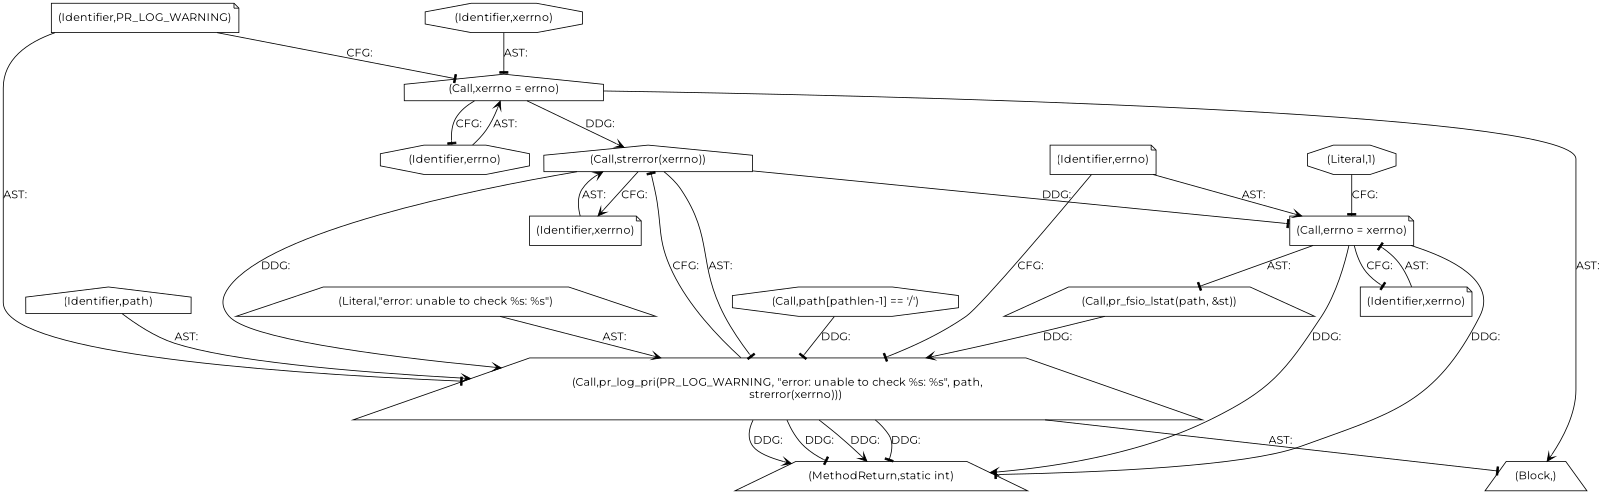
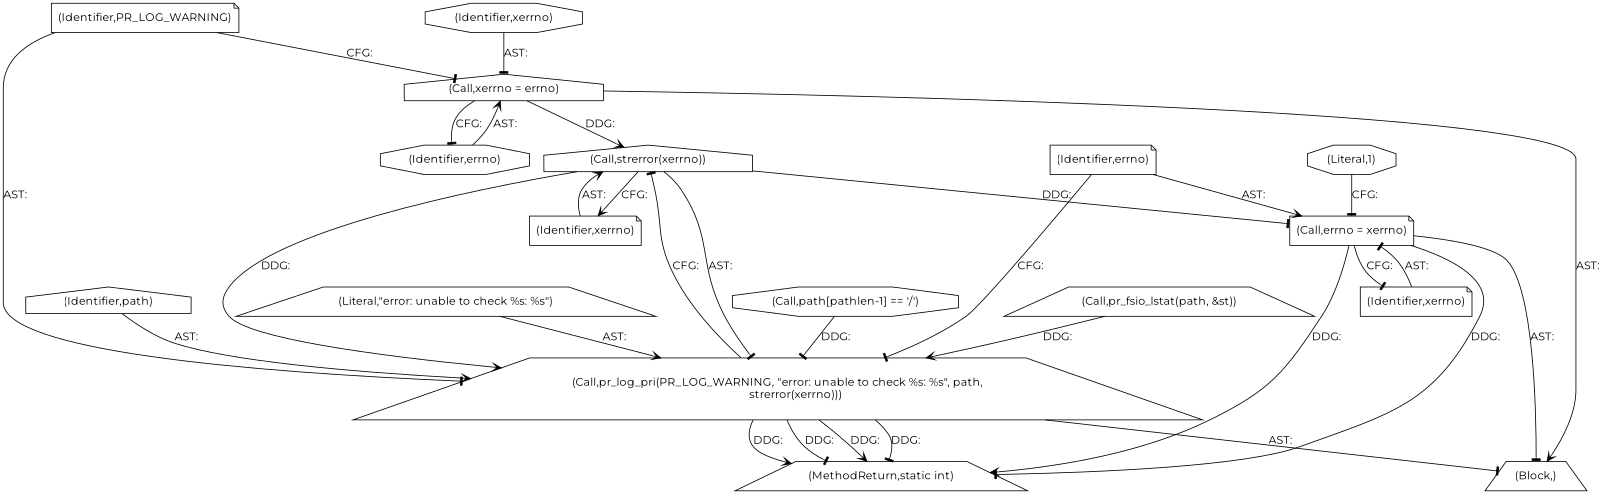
edge "(Call,errno = xerrno)" -> "(Call,pr_fsio_lstat(path, &st))": now "(Call,errno = xerrno)" -> "(Block,)"
